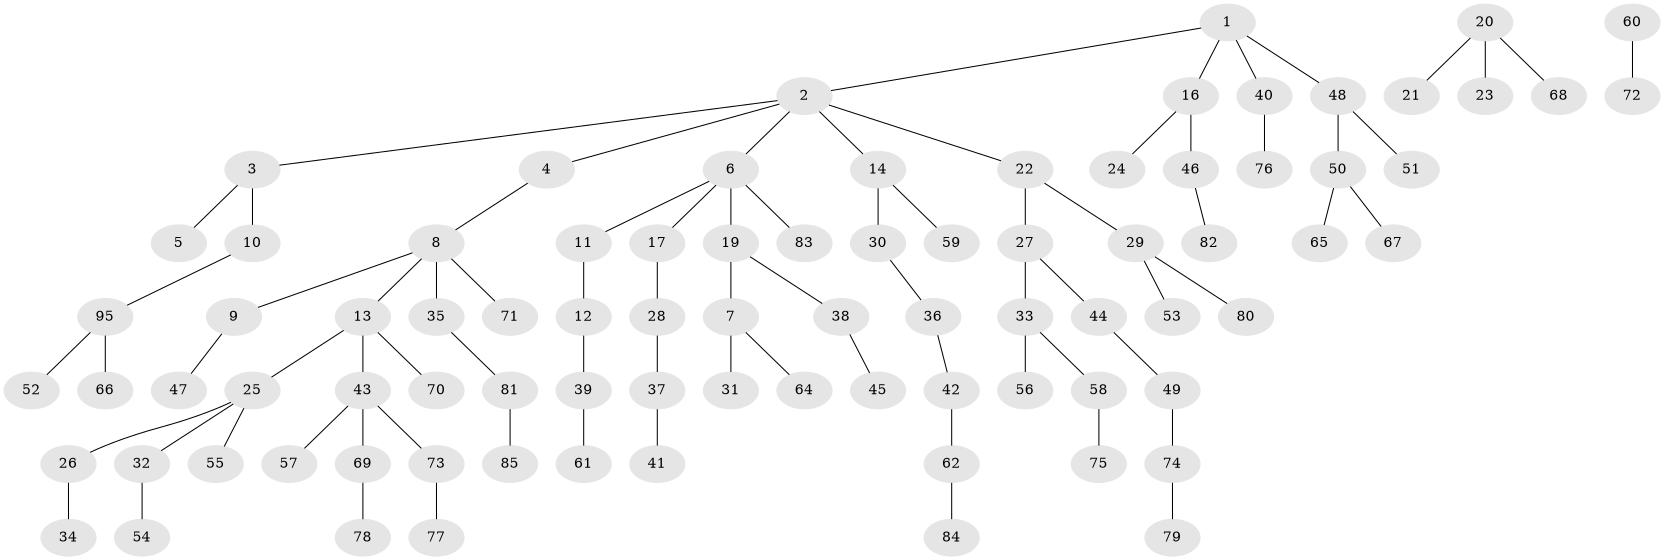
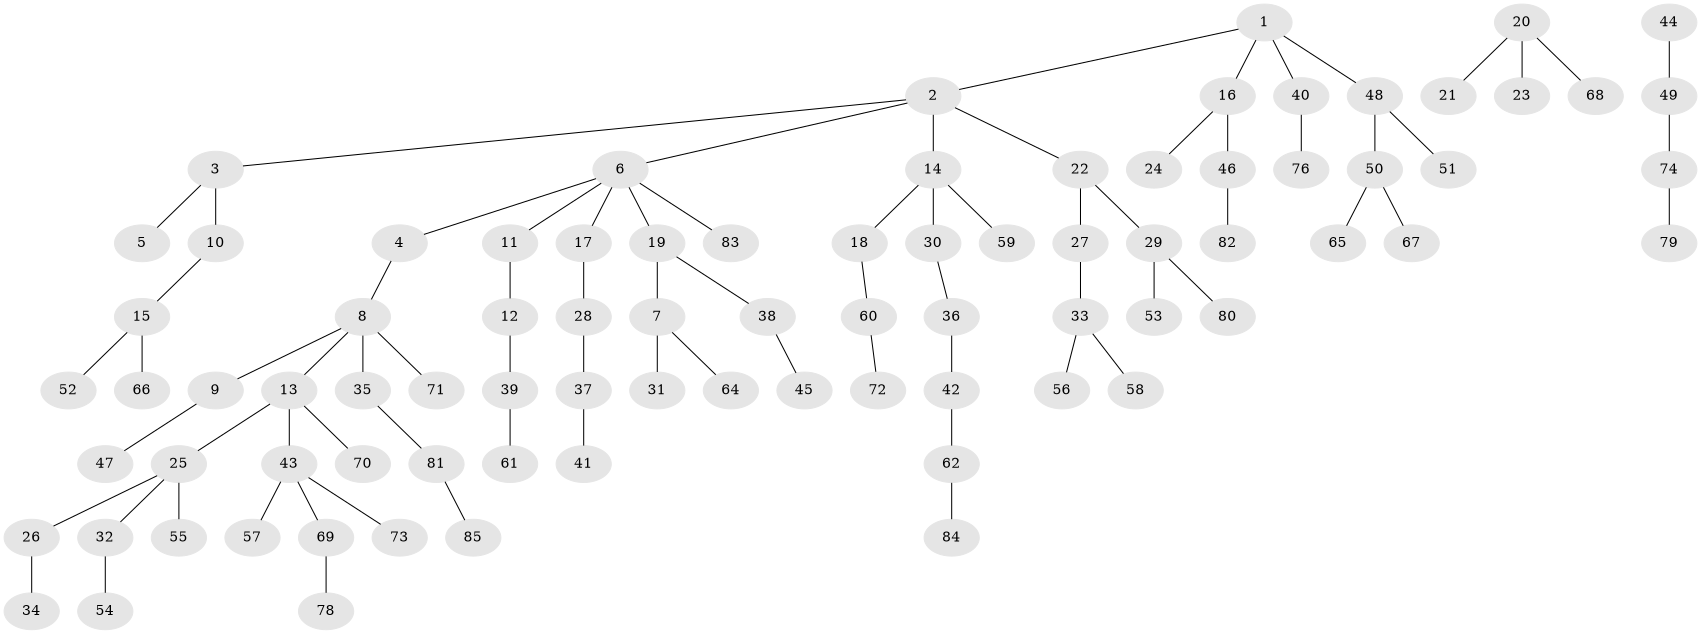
edge "2" -- "4": now "6" -- "4"
node "18": added
edge "27" -- "44": removed
node "95": label "95" -> "15"
node "75": removed
node "77": removed
